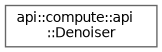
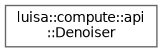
node "api::compute::api ::Denoiser": label "api::compute::api ::Denoiser" -> "luisa::compute::api ::Denoiser"
